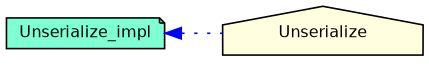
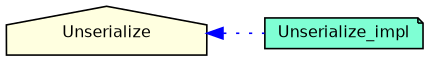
edge "Unserialize" -> "Unserialize_impl": reversed
